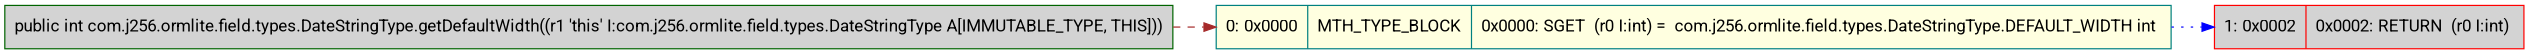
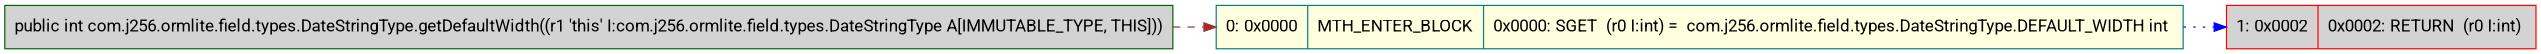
node "0: 0x0000": text "MTH_TYPE_BLOCK" -> "MTH_ENTER_BLOCK"
